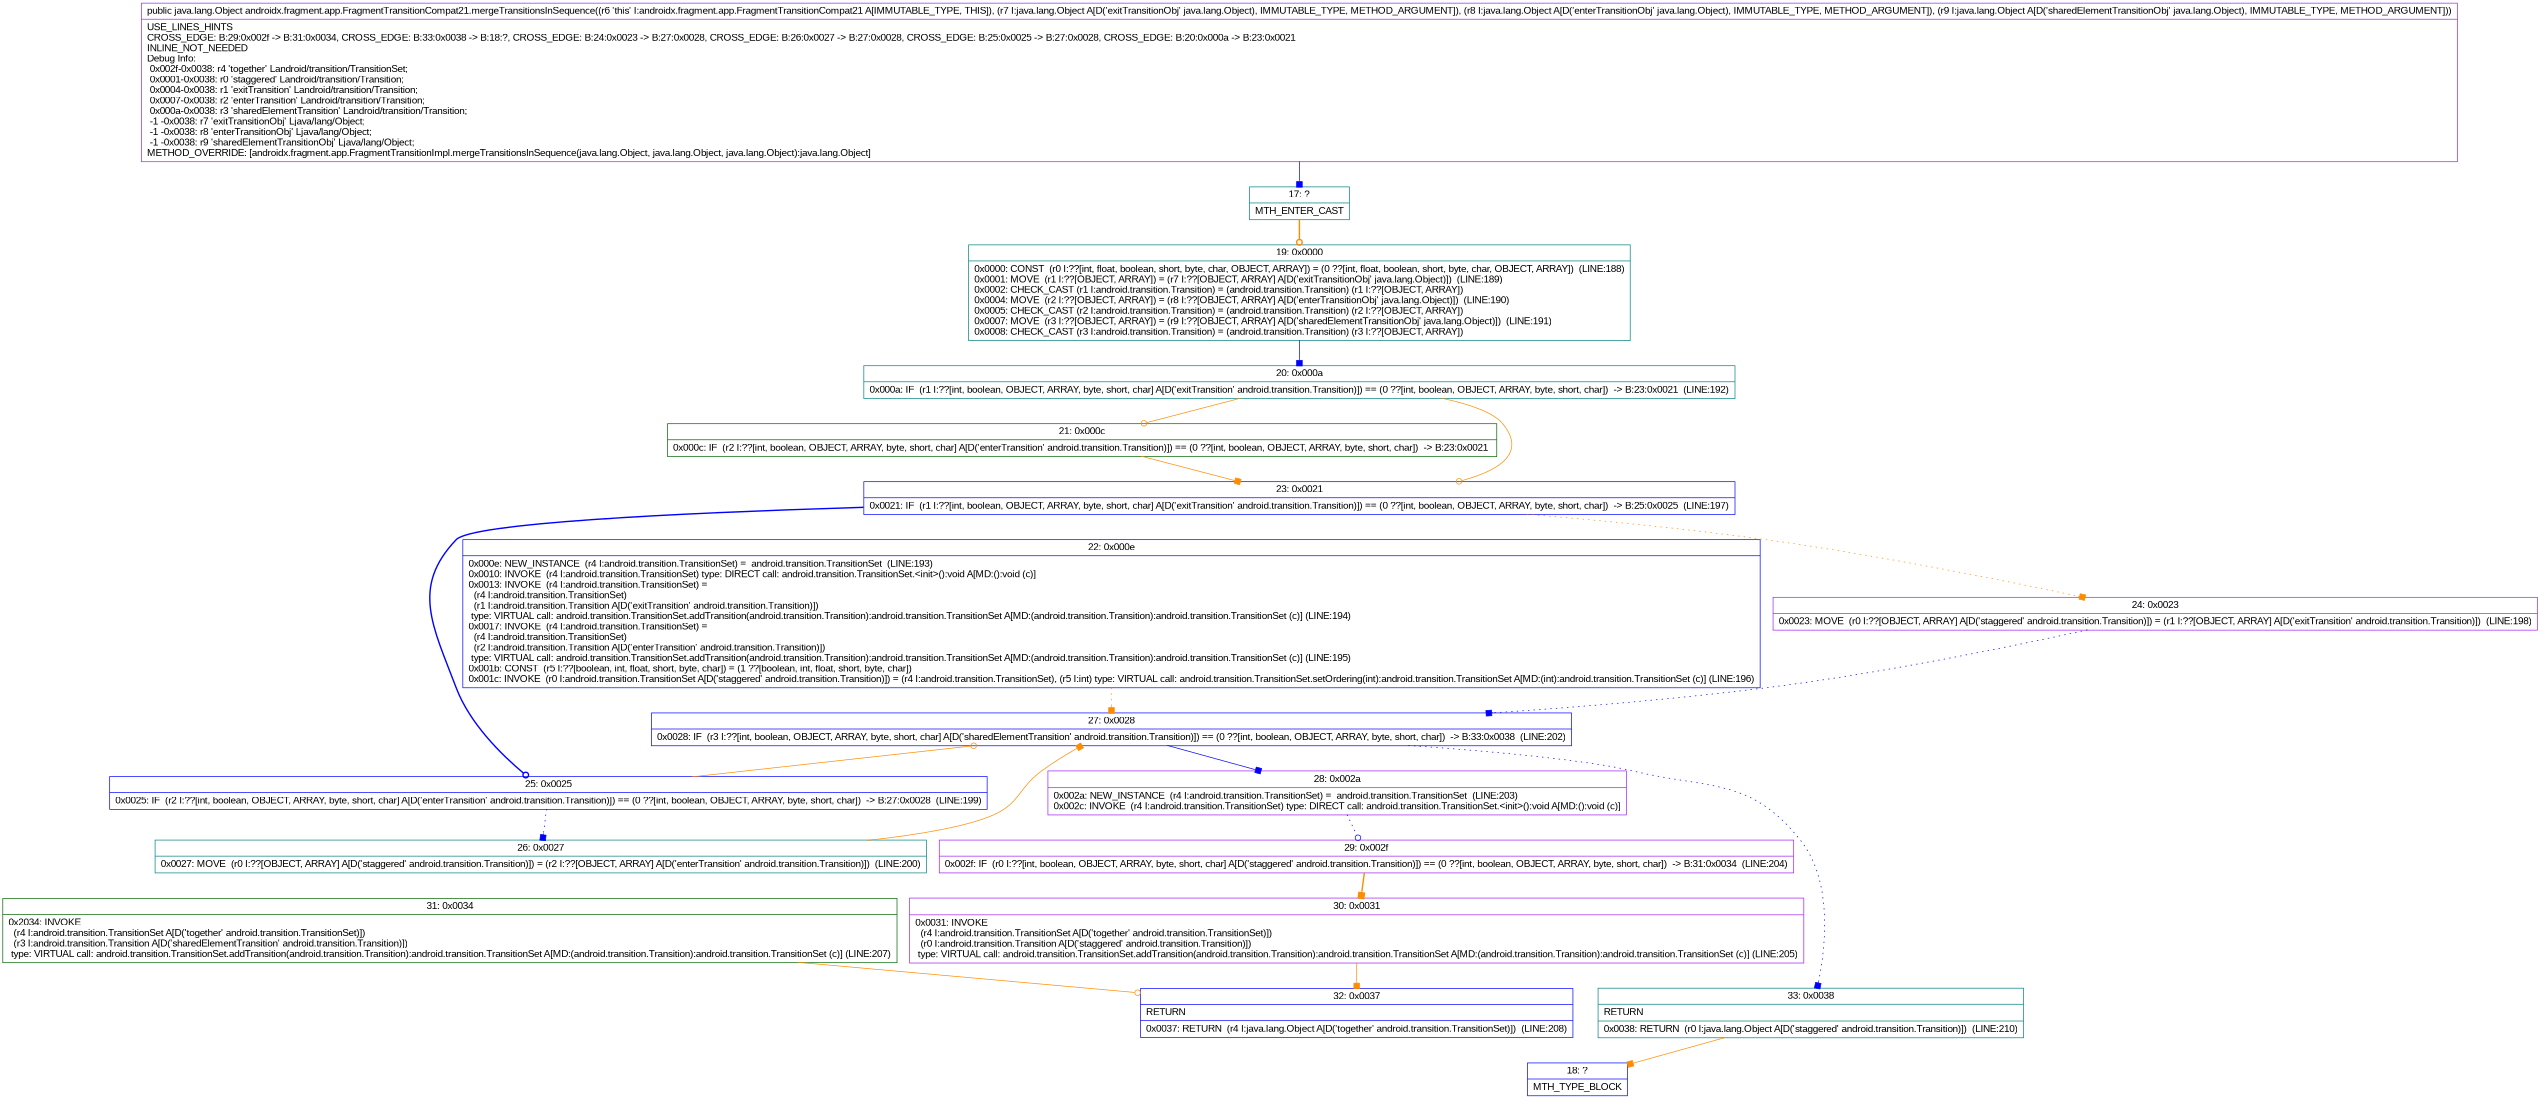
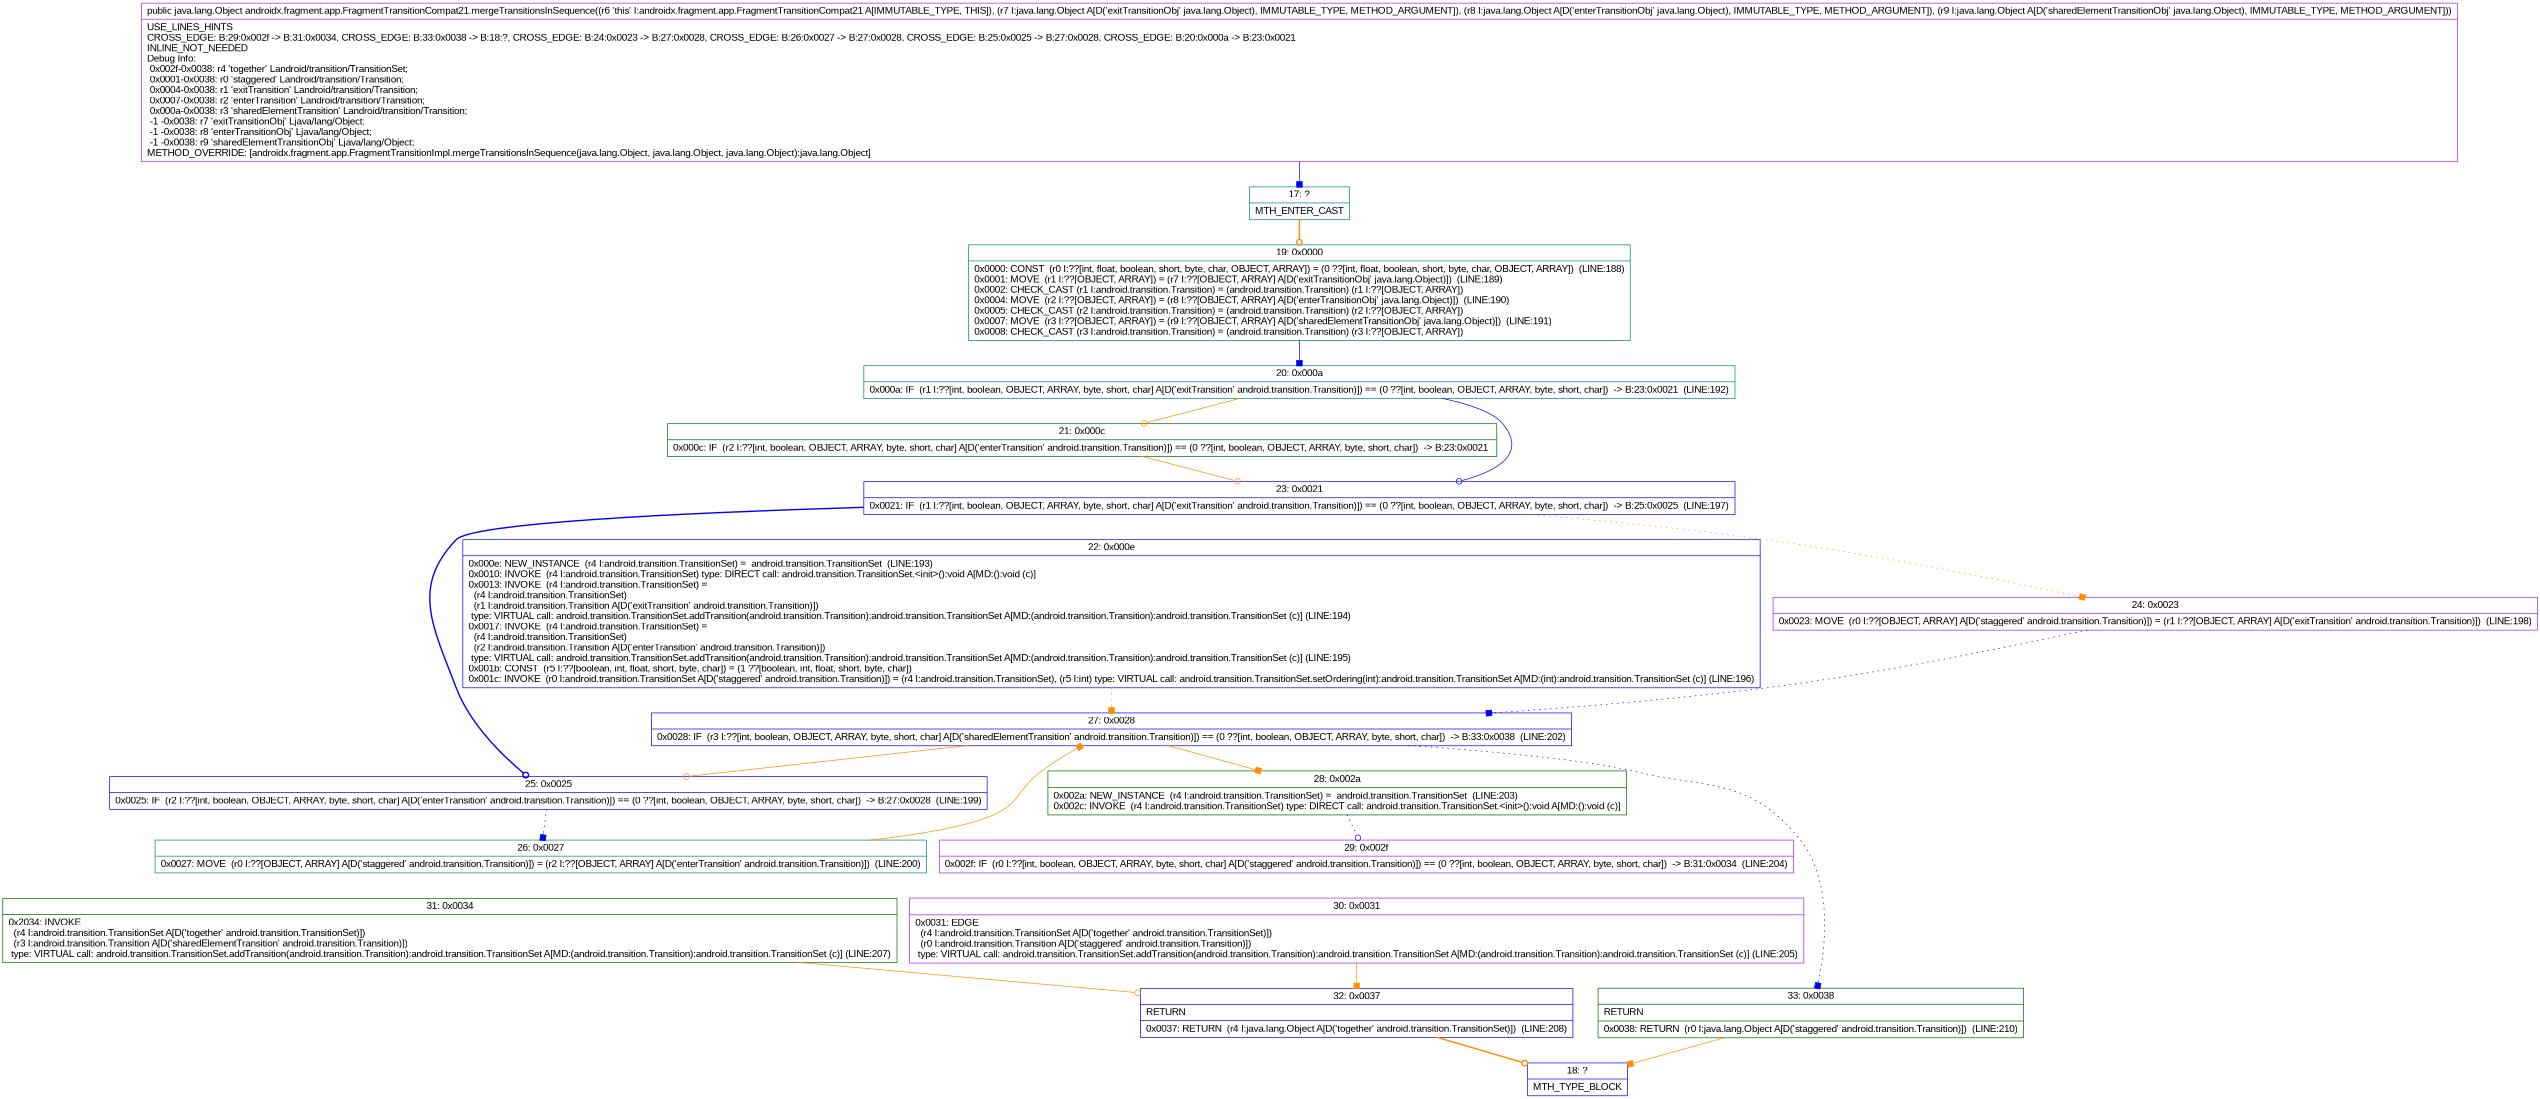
edge "20: 0x000a" -> "23: 0x0021": color darkorange -> blue
edge "21: 0x000c" -> "23: 0x0021": arrowhead box -> odot
edge "27: 0x0028" -> "28: 0x002a": color blue -> darkorange
edge "25: 0x0025" -> "27: 0x0028": reversed
node "28: 0x002a": color purple -> darkgreen
edge "29: 0x002f" -> "30: 0x0031": removed
node "30: 0x0031": text "0x0031: INVOKE" -> "0x0031: EDGE"
node "33: 0x0038": color teal -> darkgreen
edge "32: 0x0037" -> "18: ?": added
